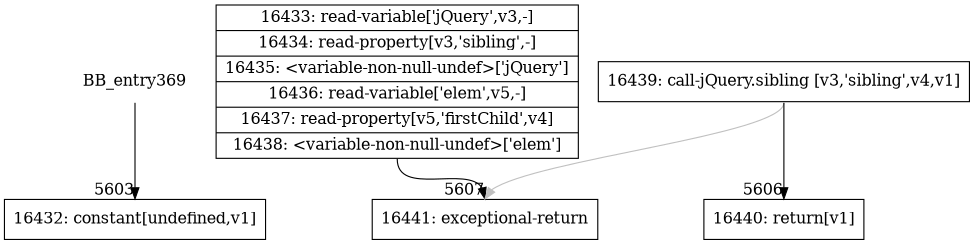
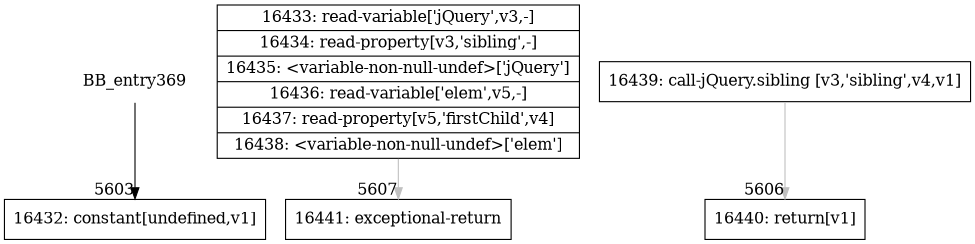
edge "16439: call-jQuery.sibling [v3,'sibling',v4,v1]" -> "16440: return[v1]": color black -> gray
edge "16439: call-jQuery.sibling [v3,'sibling',v4,v1]" -> "16441: exceptional-return": removed
edge "16433: read-variable['jQuery',v3,-]" -> "16441: exceptional-return": color black -> gray
